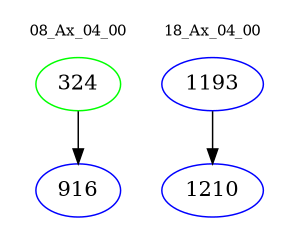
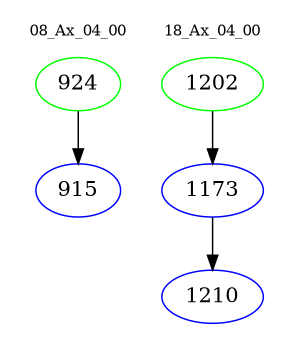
node "324": label "324" -> "924"
node "1202": added
node "1193": label "1193" -> "1173"
node "916": label "916" -> "915"
